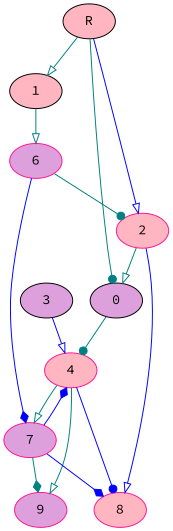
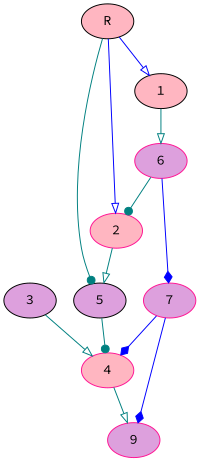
edge "R" -> "1": color teal -> blue
node "0": label "0" -> "5"
edge "3" -> "4": color blue -> teal
edge "4" -> "7": removed
edge "7" -> "9": color teal -> blue
node "8": removed
